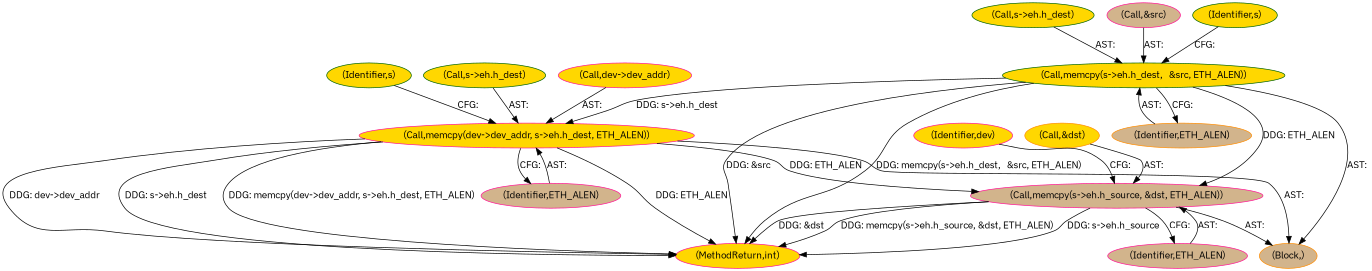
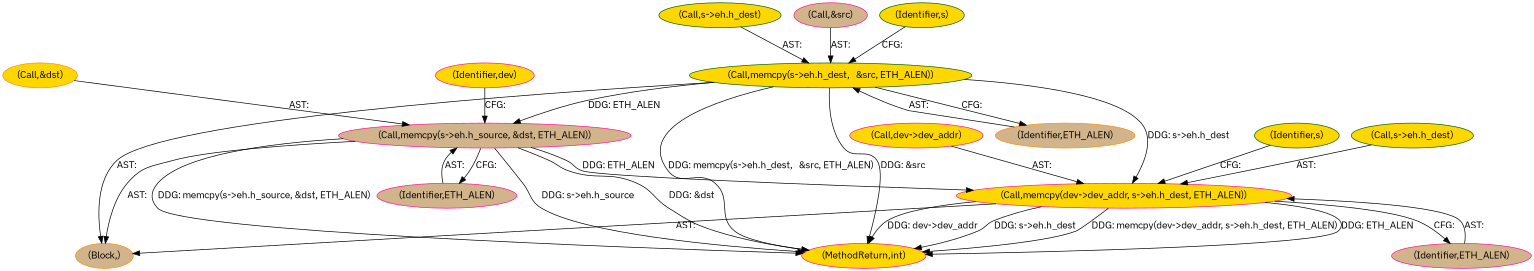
edge "(Call,memcpy(dev->dev_addr, s->eh.h_dest, ETH_ALEN))" -> "(Call,memcpy(s->eh.h_source, &dst, ETH_ALEN))": reversed
